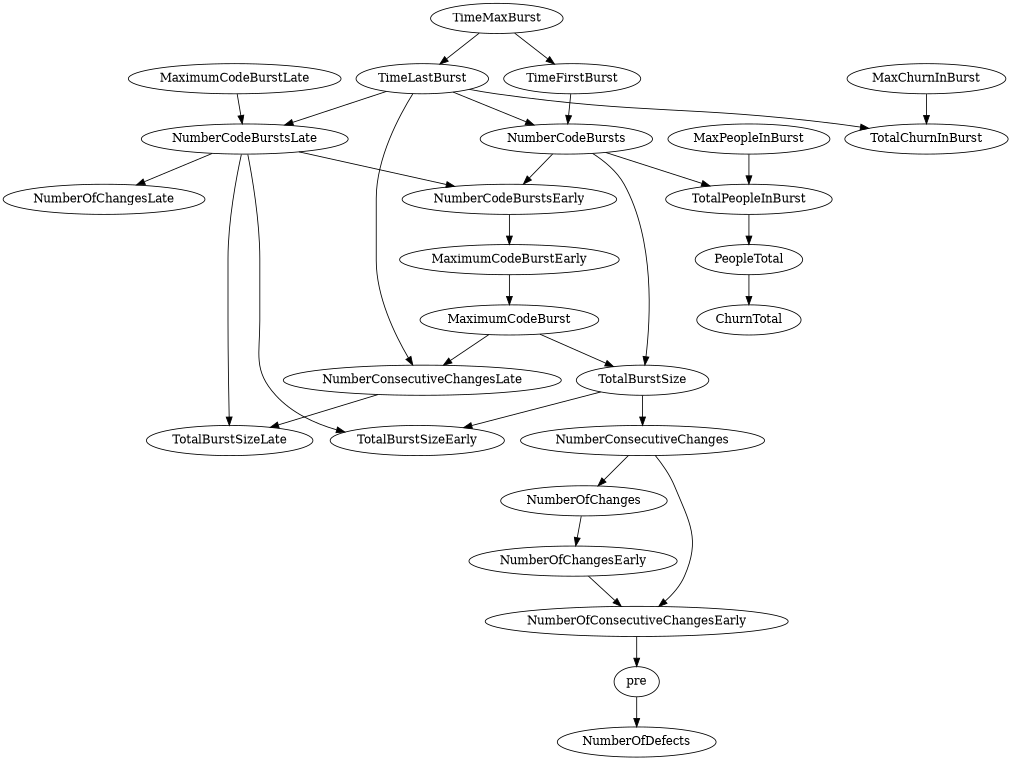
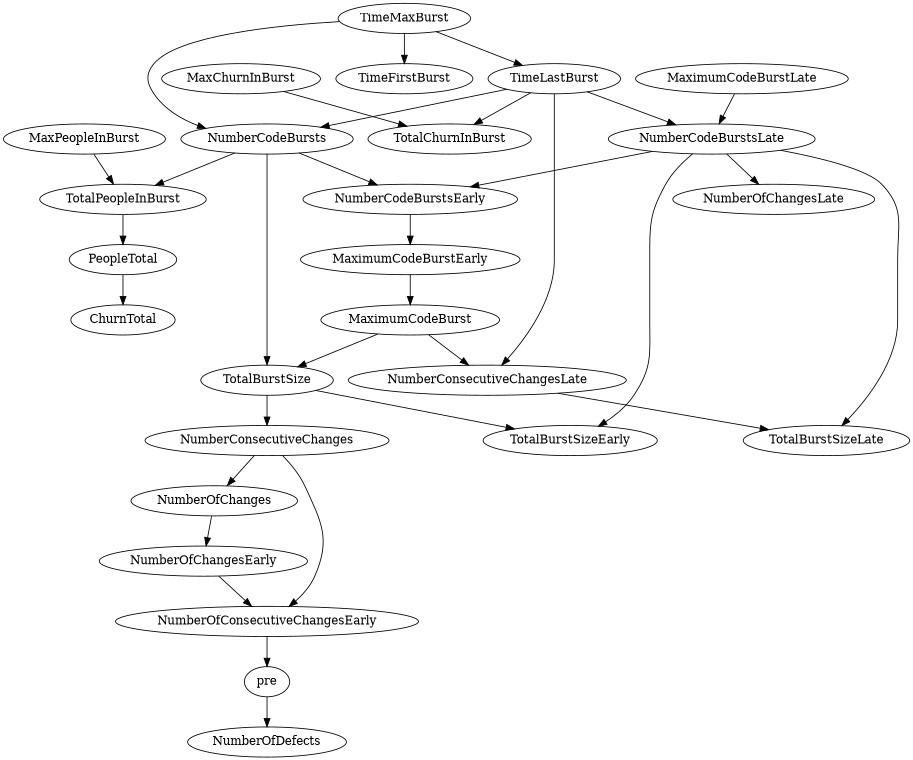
edge "TimeFirstBurst" -> "NumberCodeBursts": now "TimeMaxBurst" -> "NumberCodeBursts"
